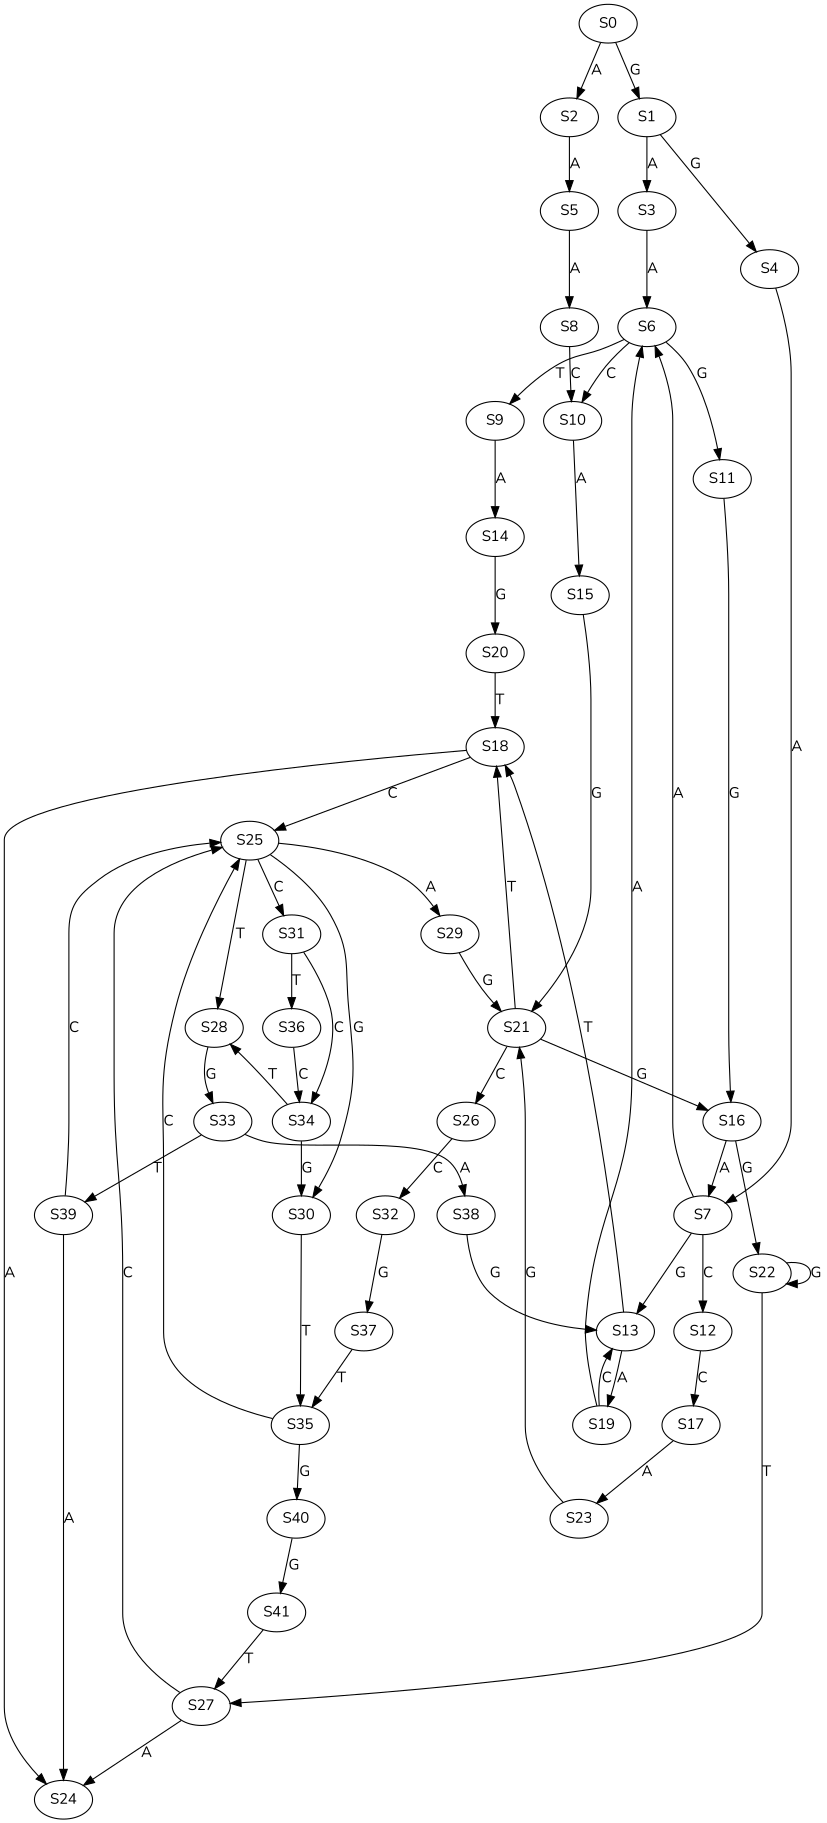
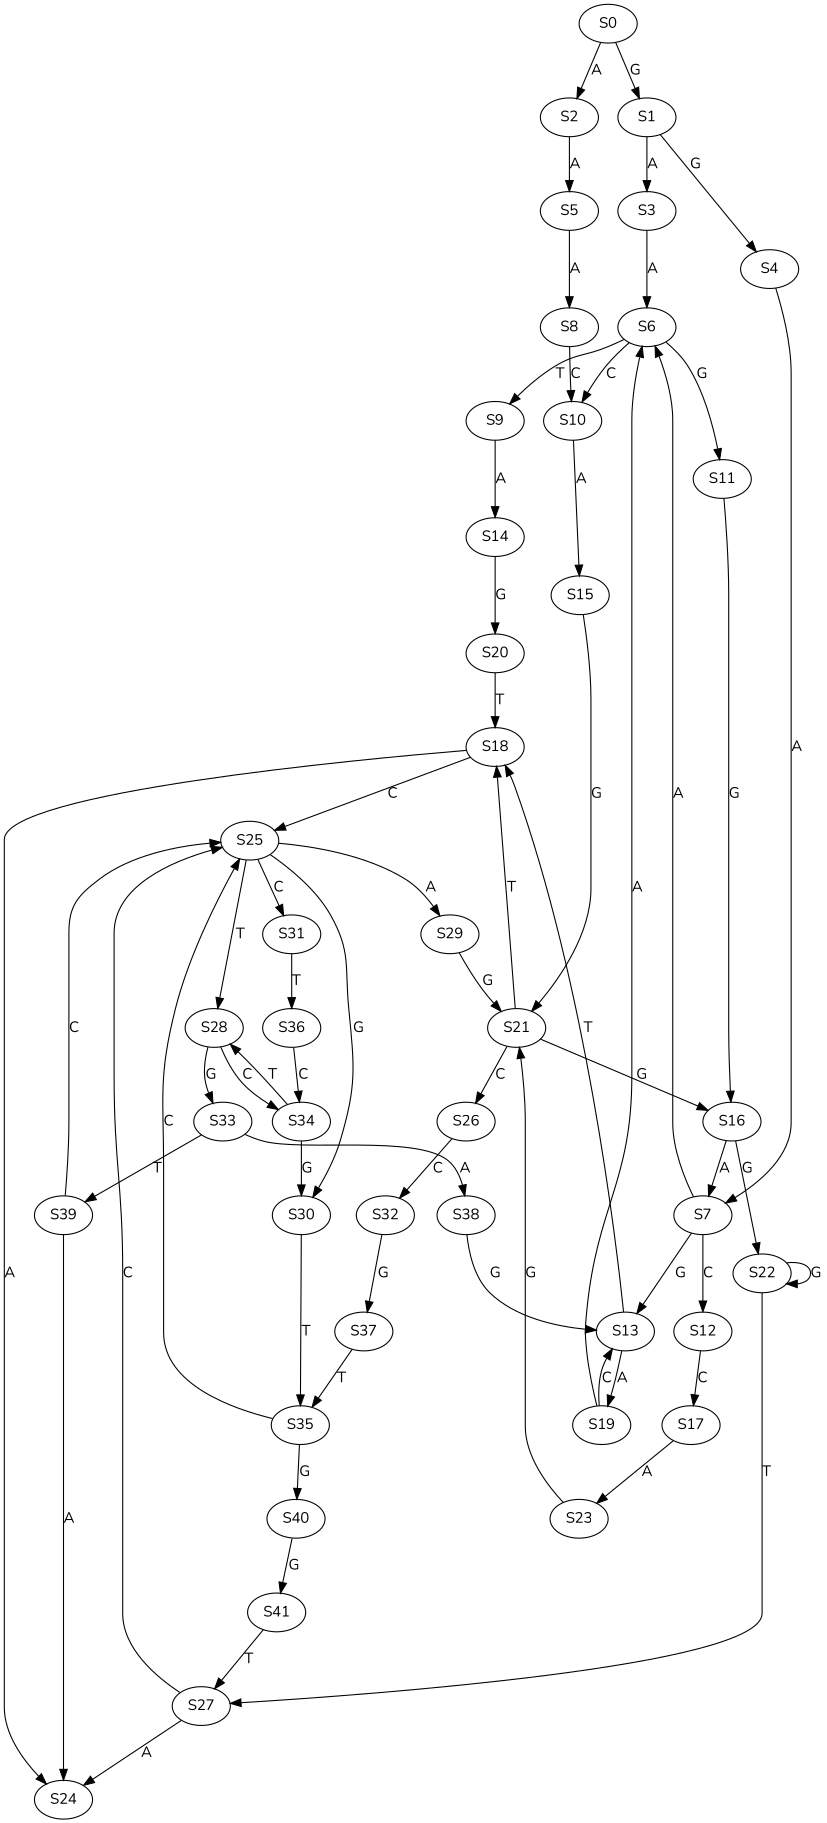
edge "S31" -> "S34": now "S28" -> "S34"
